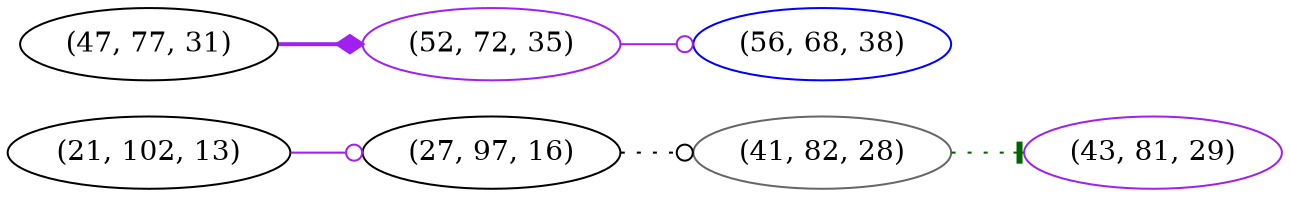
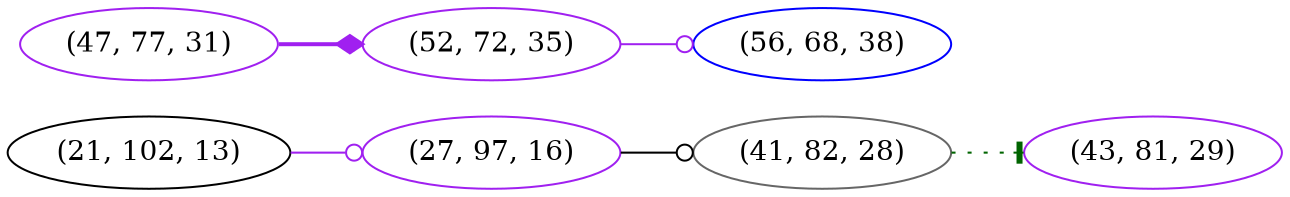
node "(47, 77, 31)": color black -> purple
node "(27, 97, 16)": color black -> purple
edge "(27, 97, 16)" -> "(41, 82, 28)": style dotted -> solid
